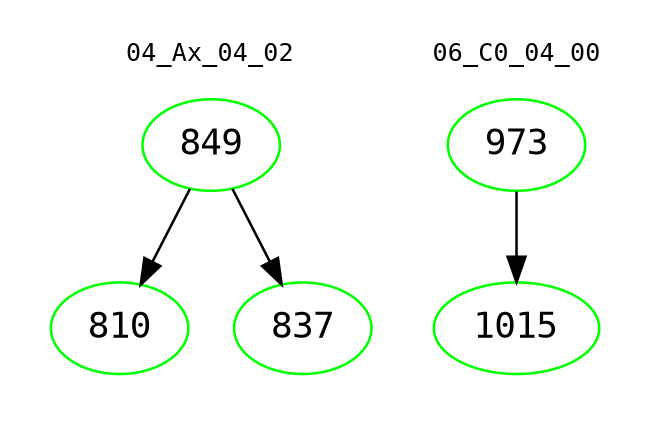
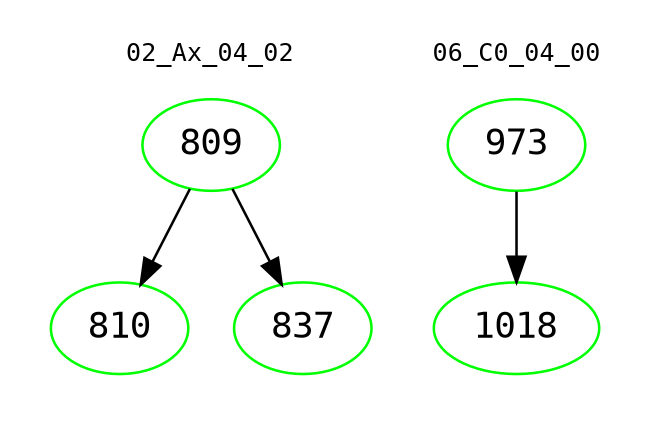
cluster "04_Ax_04_02": label "04_Ax_04_02" -> "02_Ax_04_02"
node "849": label "849" -> "809"
node "1015": label "1015" -> "1018"
